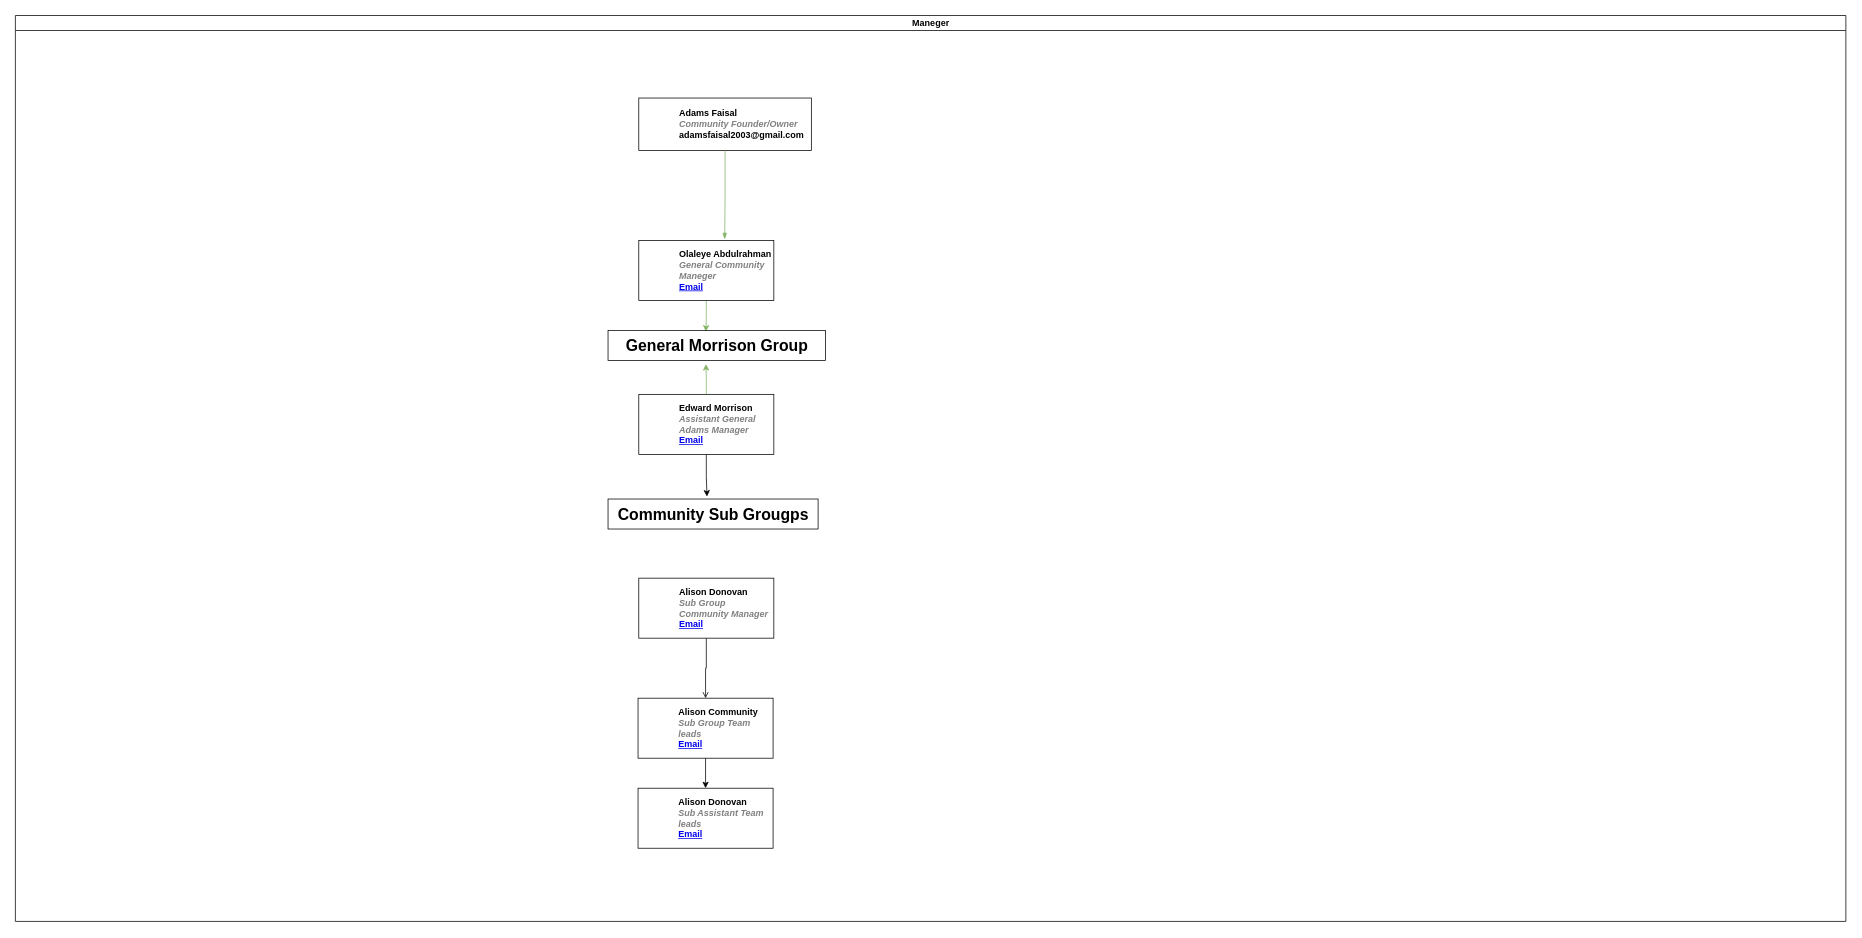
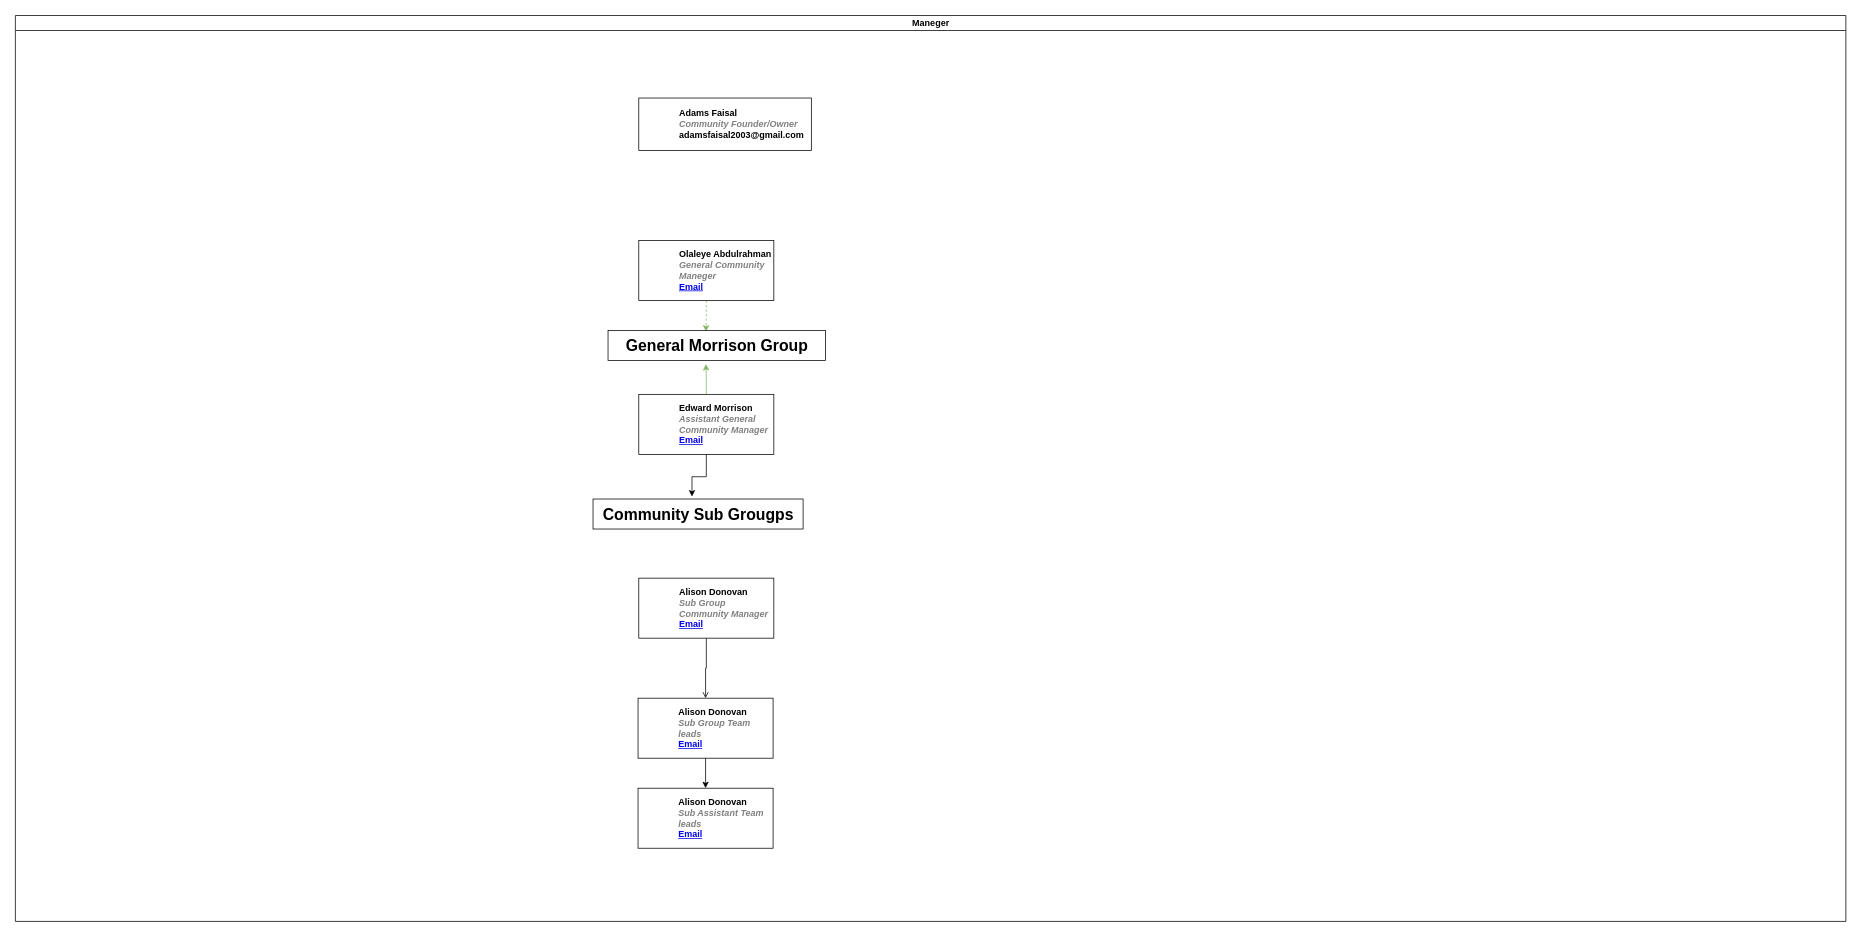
edge "Adams Faisal Community Founder/Owner adamsfaisal2003@gmail.com" -> "Olaleye Abdulrahman General Community Maneger Email": removed
edge "Olaleye Abdulrahman General Community Maneger Email" -> "General Morrison Group": style solid -> dashed
node "Edward Morrison Assistant General Adams Manager Email": label "Edward Morrison Assistant General Adams Manager Email" -> "Edward Morrison Assistant General Community Manager Email"
node "Community Sub Grougps": moved (713, 514) -> (698, 514)
node "Alison Community Sub Group Team leads Email": label "Alison Community Sub Group Team leads Email" -> "Alison Donovan Sub Group Team leads Email"
